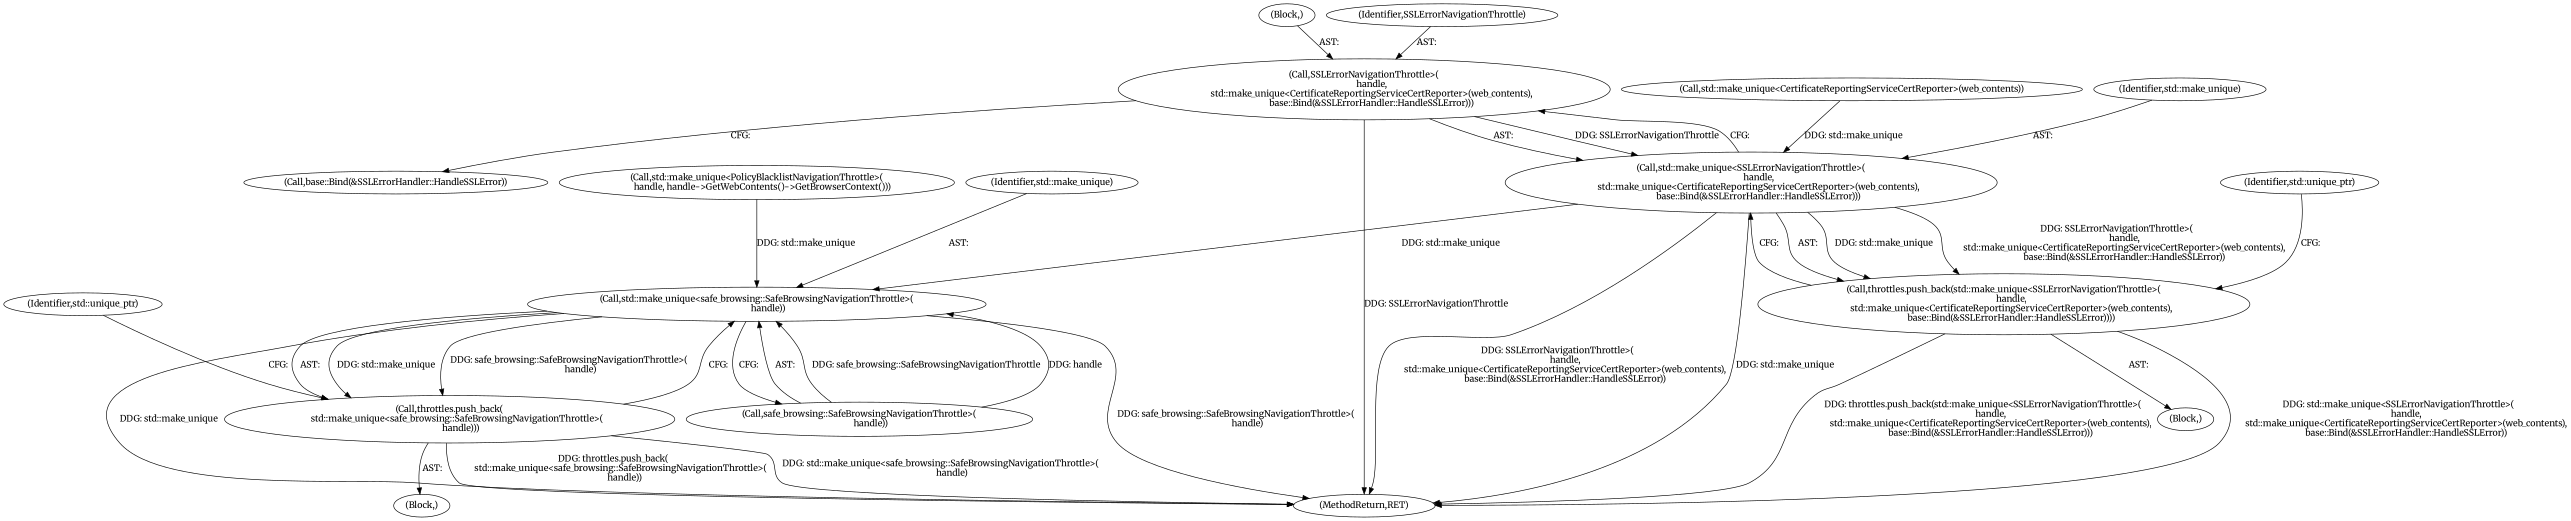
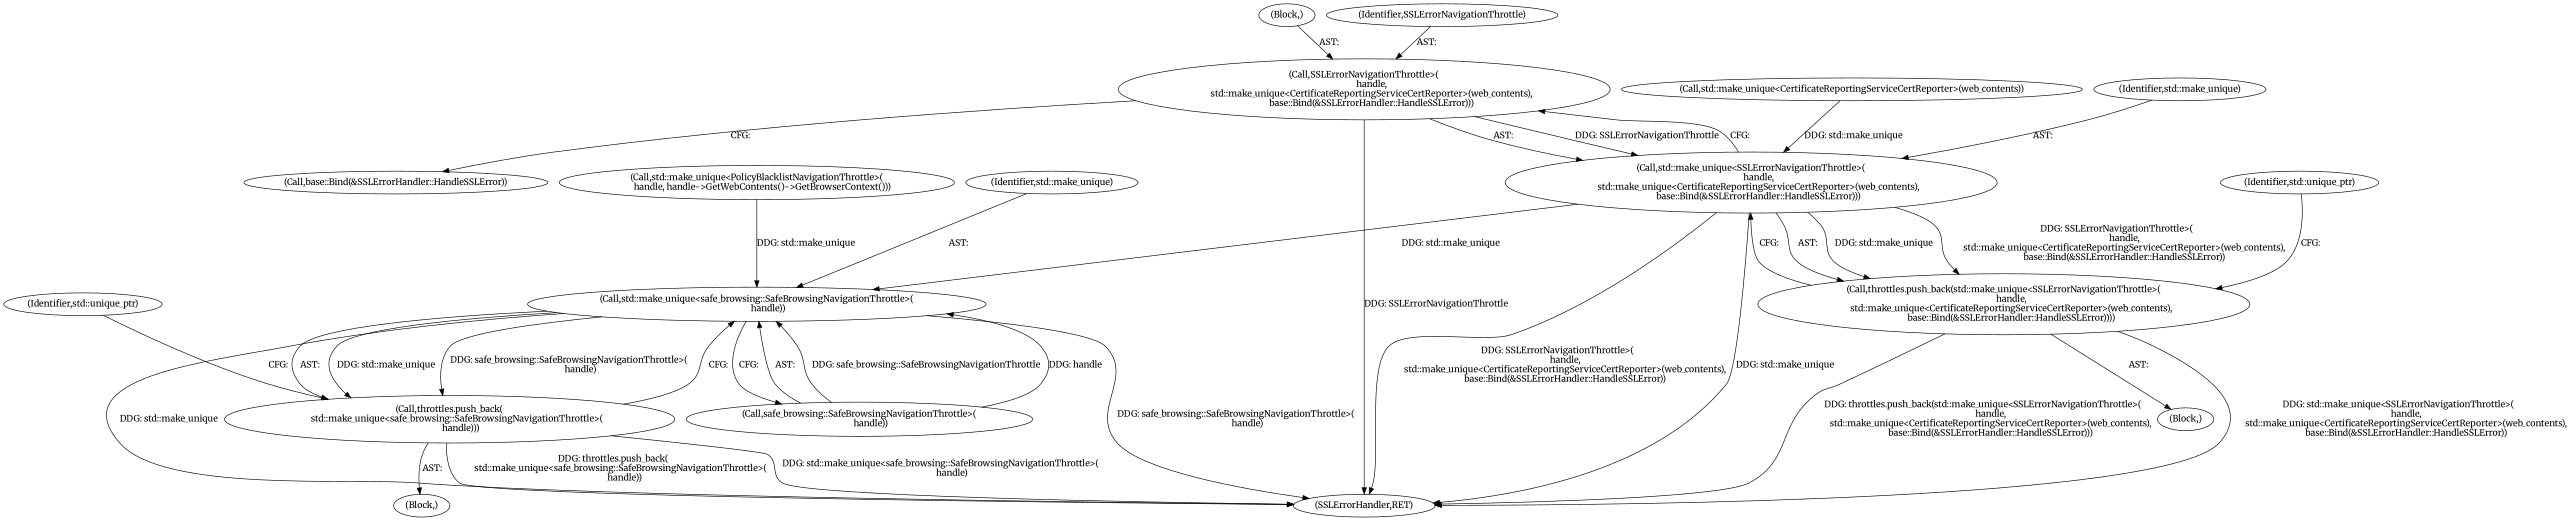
node "(MethodReturn,RET)": label "(MethodReturn,RET)" -> "(SSLErrorHandler,RET)"
